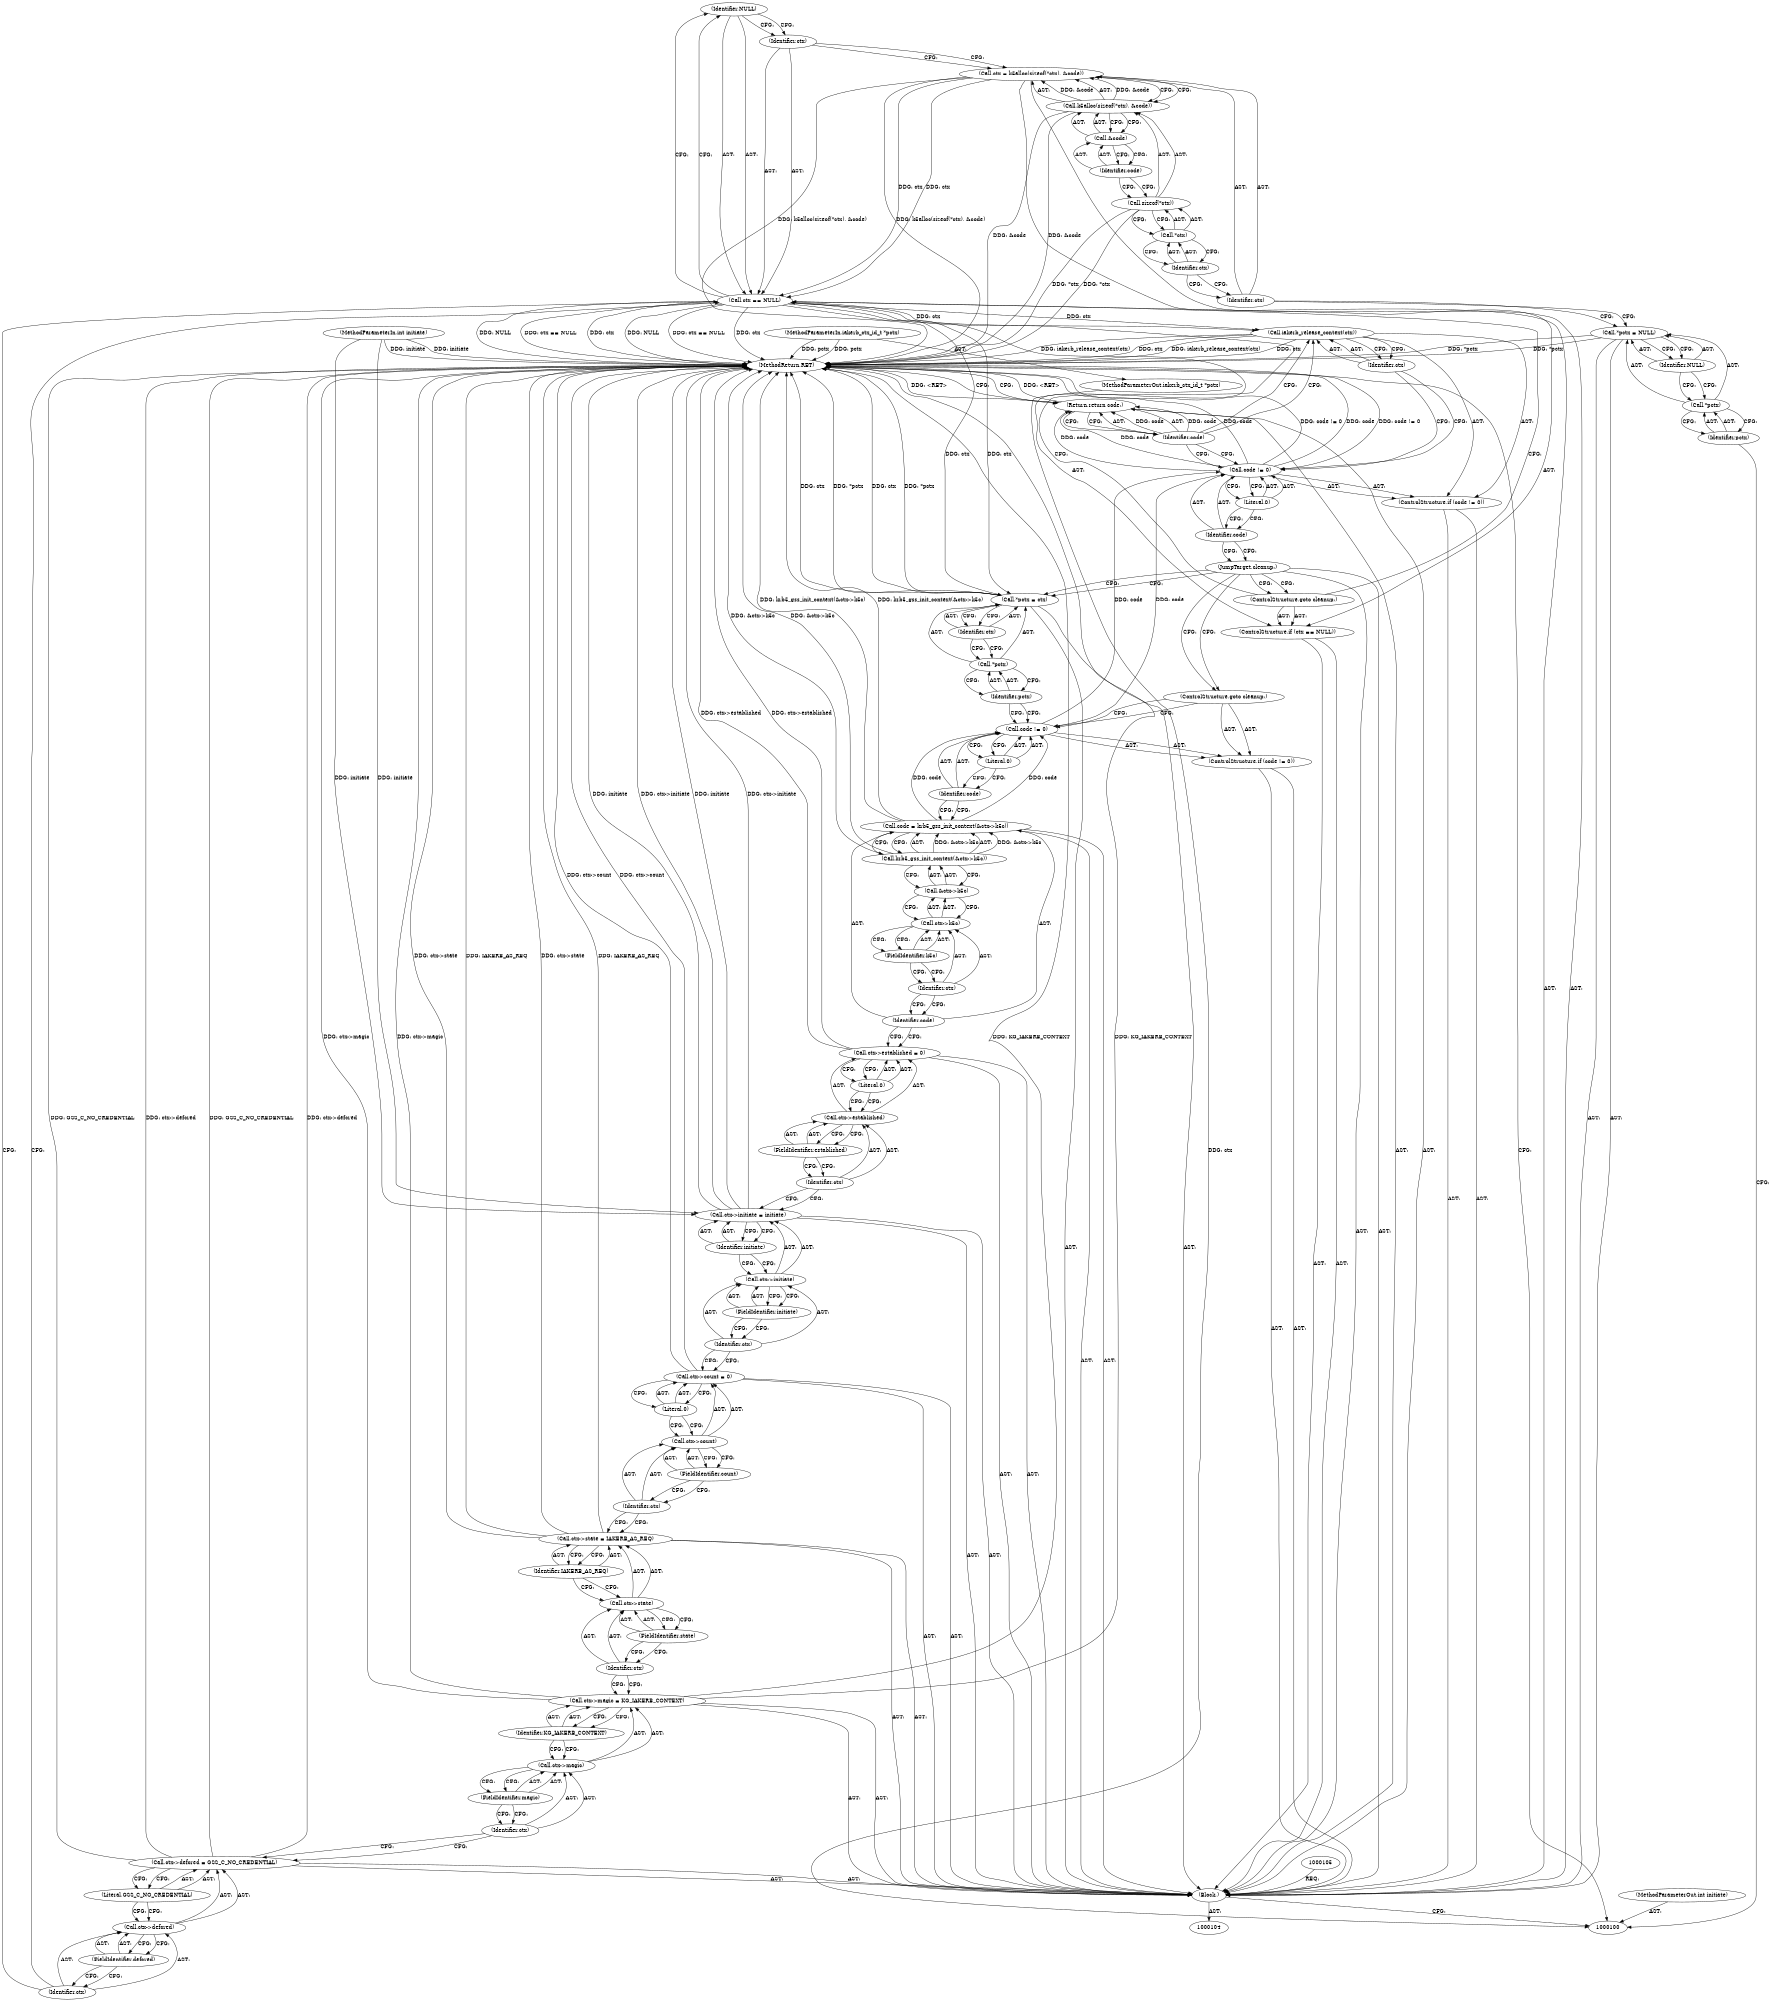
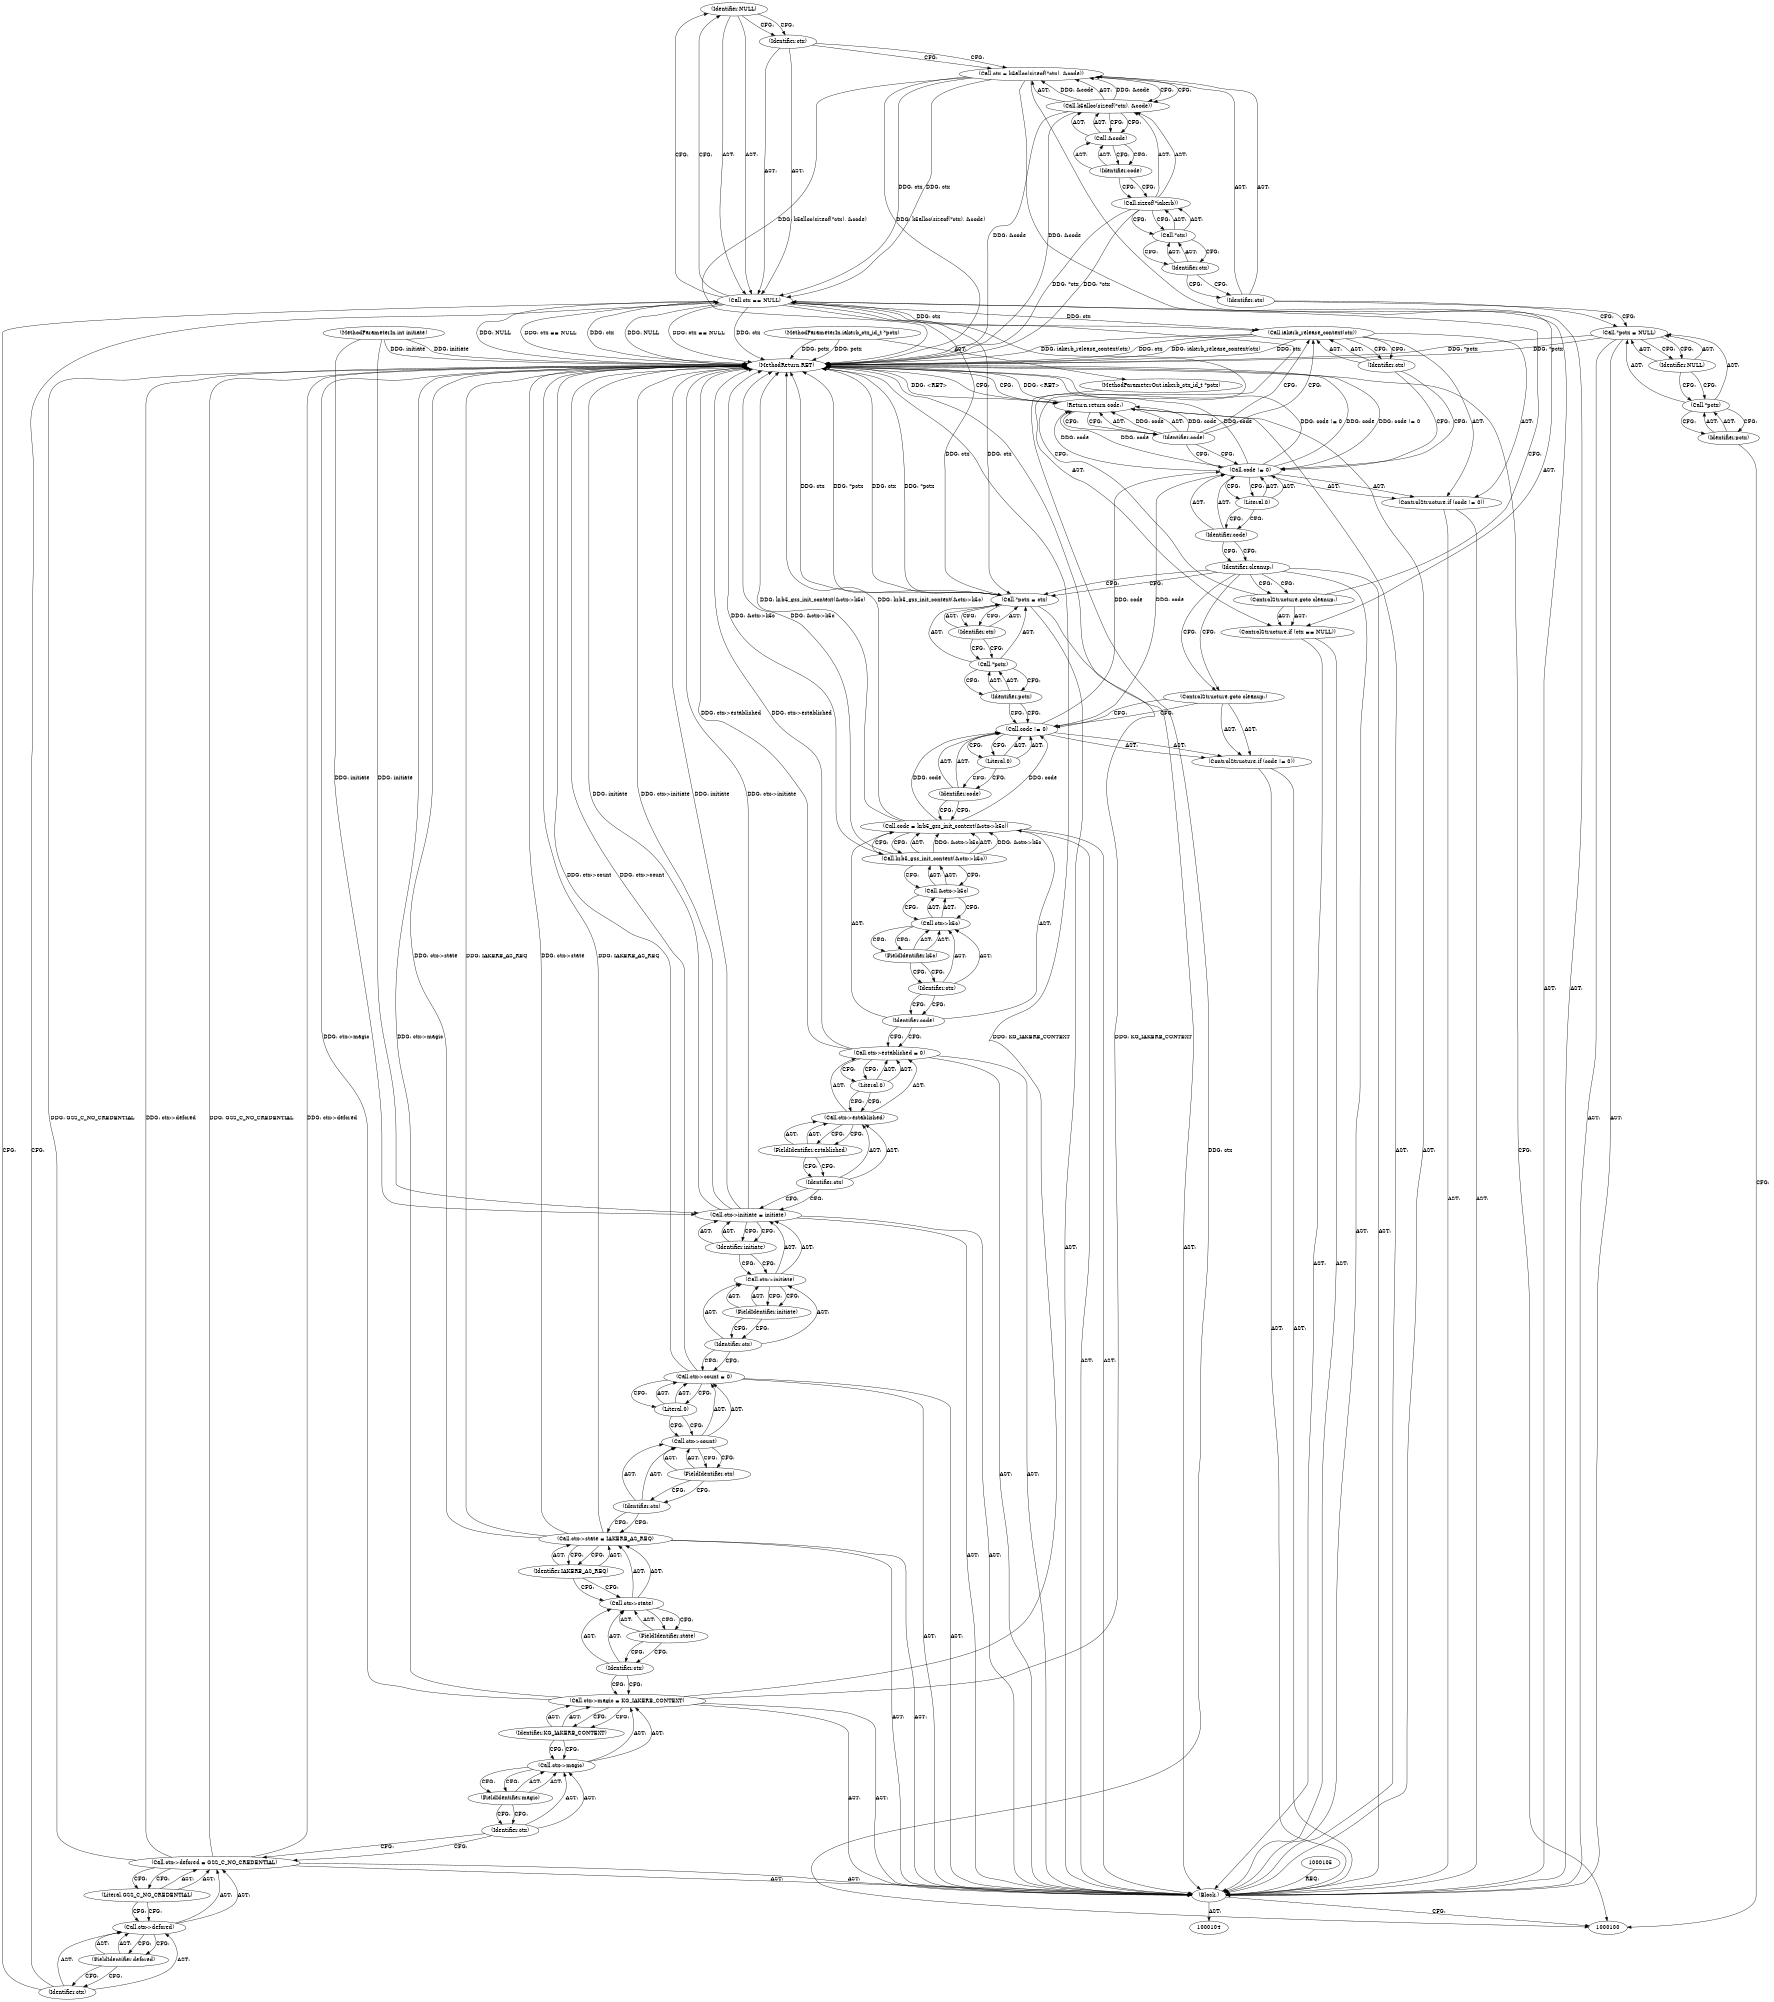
node "(Call,sizeof(*ctx))": label "(Call,sizeof(*ctx))" -> "(Call,sizeof(*iakerb))"
node "(JumpTarget,cleanup:)": label "(JumpTarget,cleanup:)" -> "(Identifier,cleanup:)"
node "(FieldIdentifier,count)": label "(FieldIdentifier,count)" -> "(FieldIdentifier,ctx)"
node "(MethodParameterOut,int initiate)": removed
